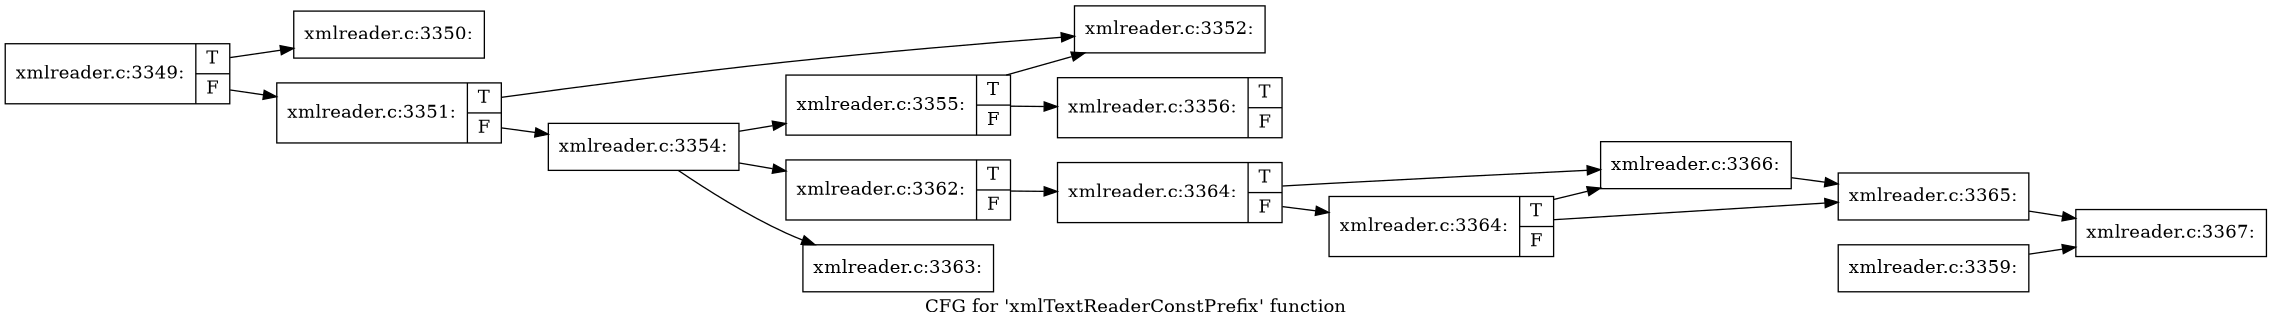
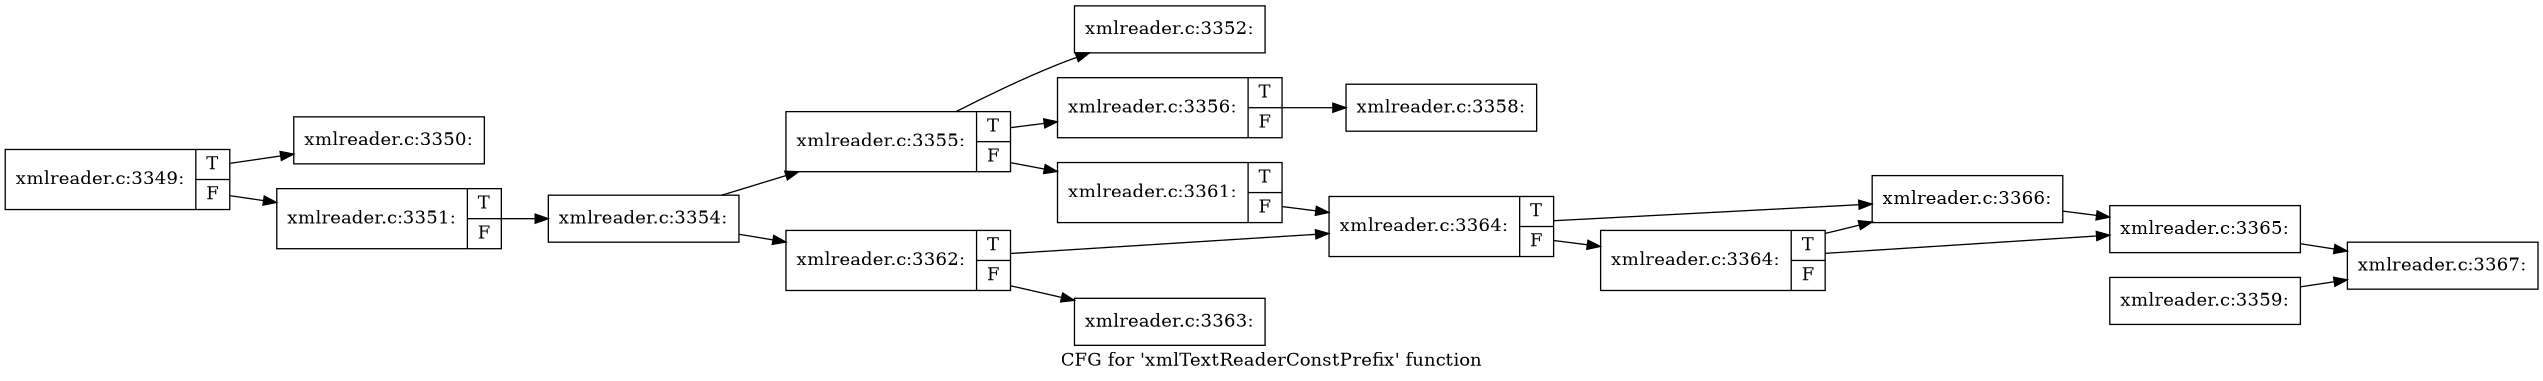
edge "xmlreader.c:3351:" -> "xmlreader.c:3352:": removed
node "xmlreader.c:3358:": added
node "xmlreader.c:3361:": added
edge "xmlreader.c:3354:" -> "xmlreader.c:3363:": now "xmlreader.c:3362:" -> "xmlreader.c:3363:"
